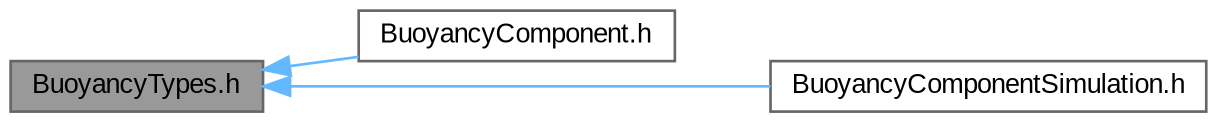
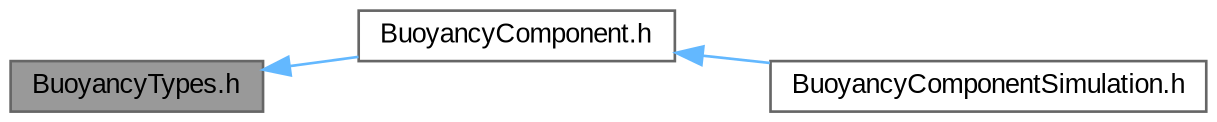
edge "BuoyancyComponentSimulation.h" -> "BuoyancyTypes.h": now "BuoyancyComponentSimulation.h" -> "BuoyancyComponent.h"
